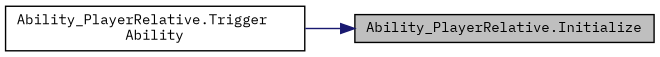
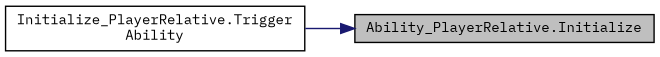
node "Ability_PlayerRelative.Trigger Ability": label "Ability_PlayerRelative.Trigger Ability" -> "Initialize_PlayerRelative.Trigger Ability"
